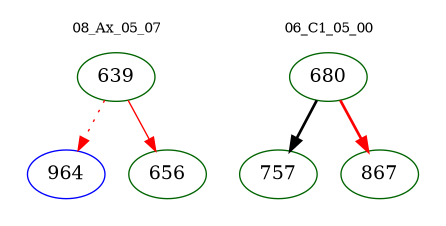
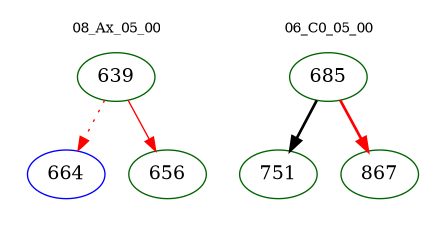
cluster "08_Ax_05_07": label "08_Ax_05_07" -> "08_Ax_05_00"
cluster "06_C1_05_00": label "06_C1_05_00" -> "06_C0_05_00"
node "680": label "680" -> "685"
node "964": label "964" -> "664"
node "757": label "757" -> "751"
